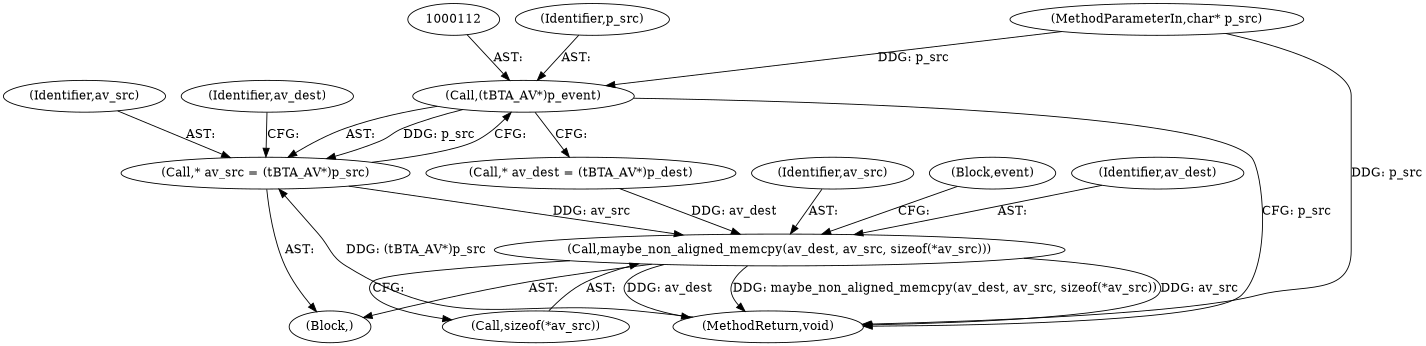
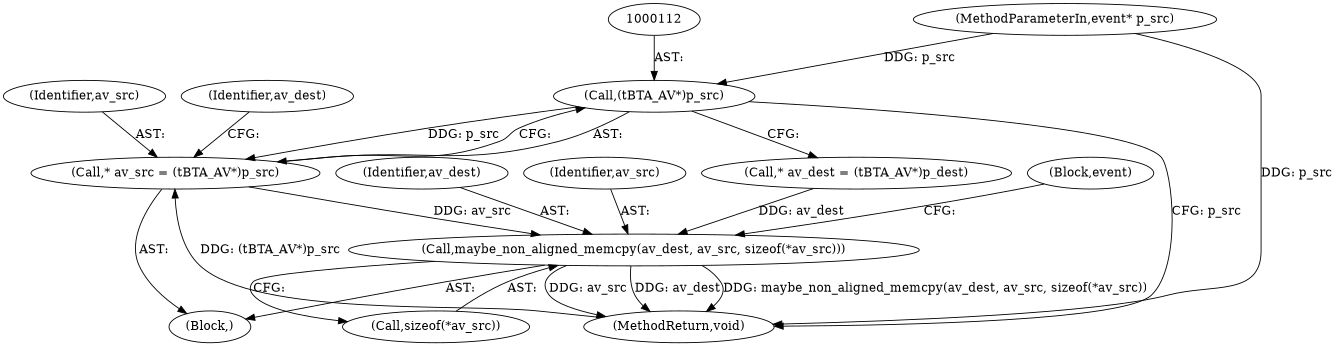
node "(Identifier,p_src)": removed
node "(MethodParameterIn,char* p_src)": label "(MethodParameterIn,char* p_src)" -> "(MethodParameterIn,event* p_src)"
node "(Call,(tBTA_AV*)p_event)": label "(Call,(tBTA_AV*)p_event)" -> "(Call,(tBTA_AV*)p_src)"
